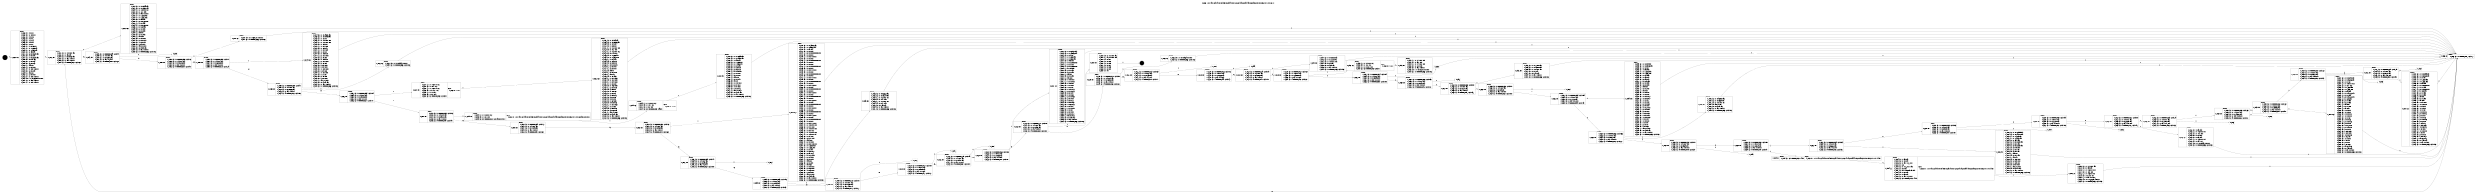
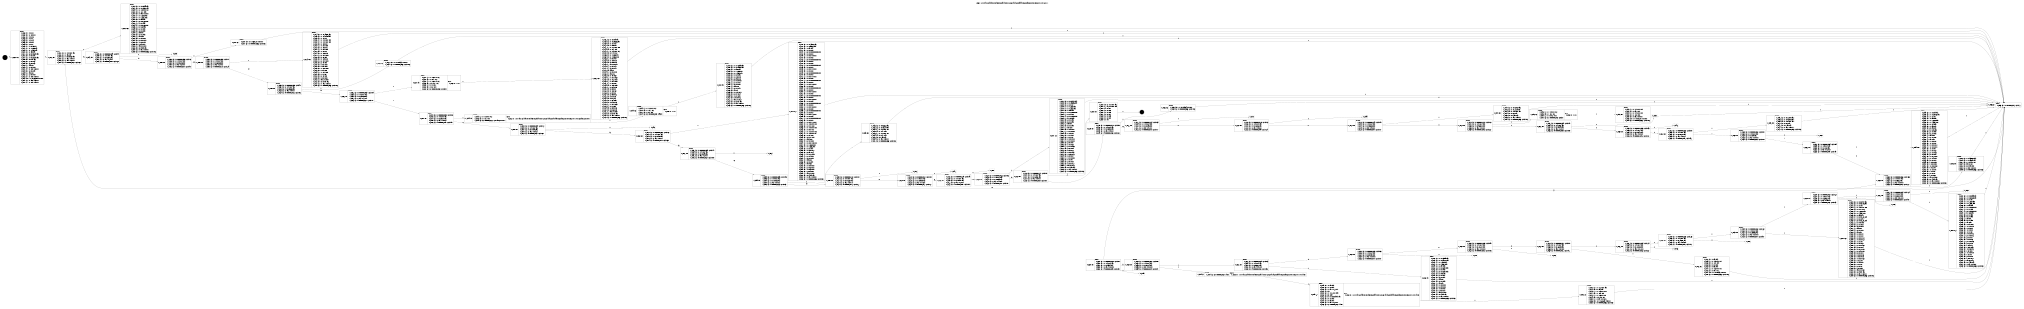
node "0x401ead": added
edge "0x4015a0 [28]" -> "0x4015bc [28]": reversed
